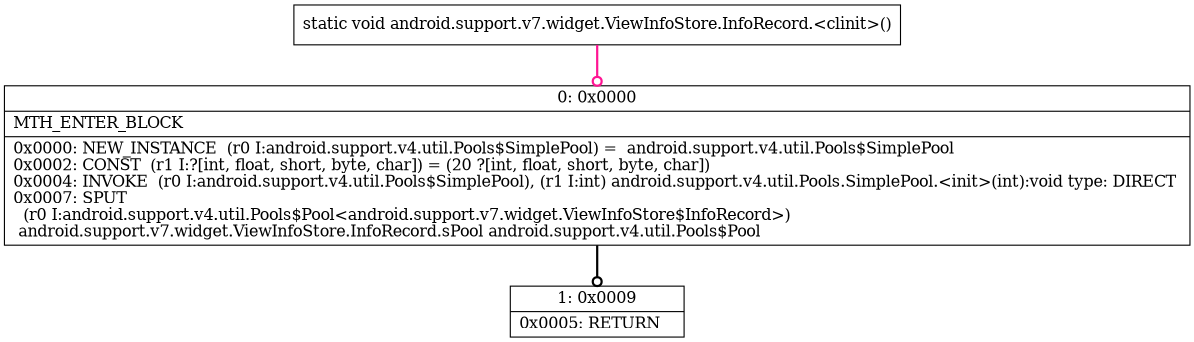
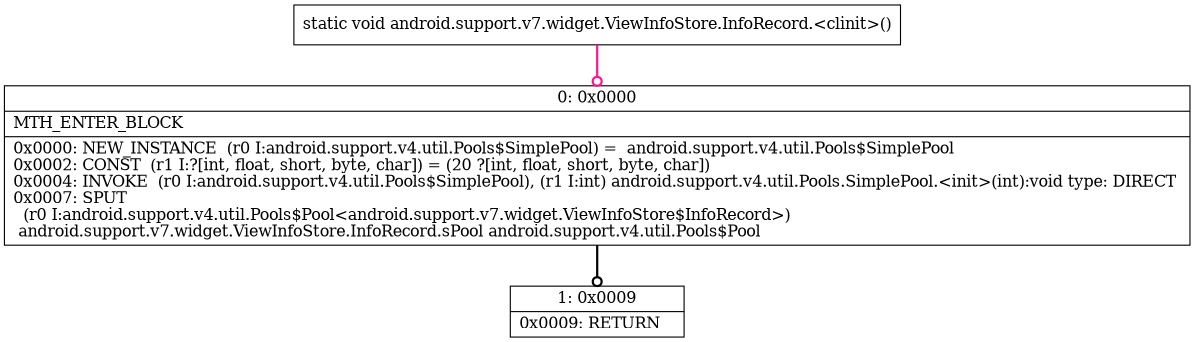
node "1: 0x0009": text "0x0005: RETURN" -> "0x0009: RETURN"
